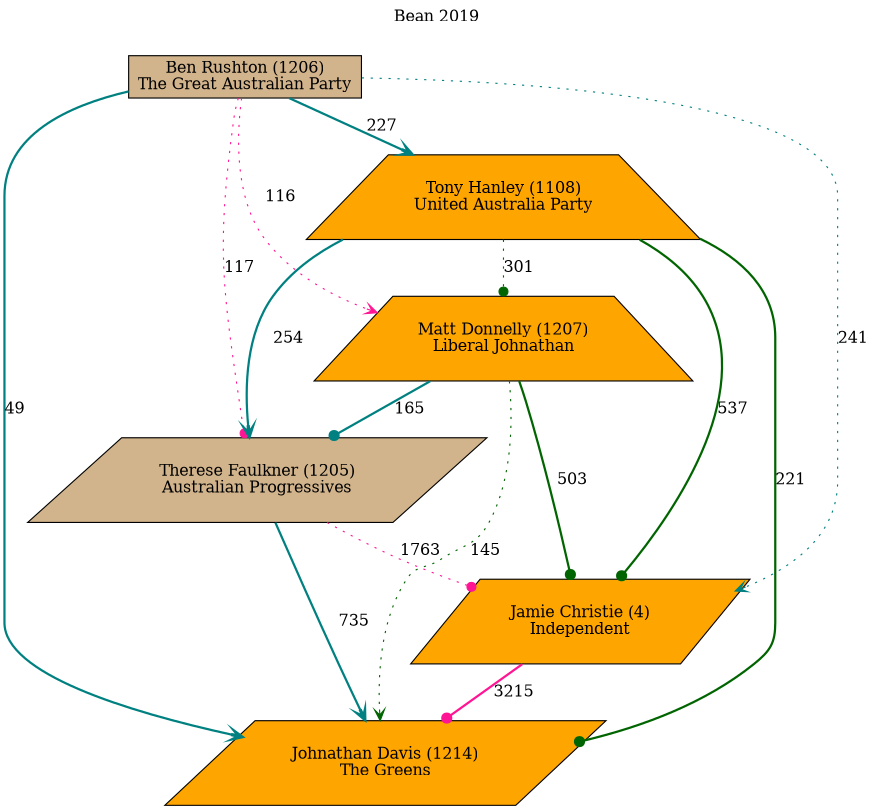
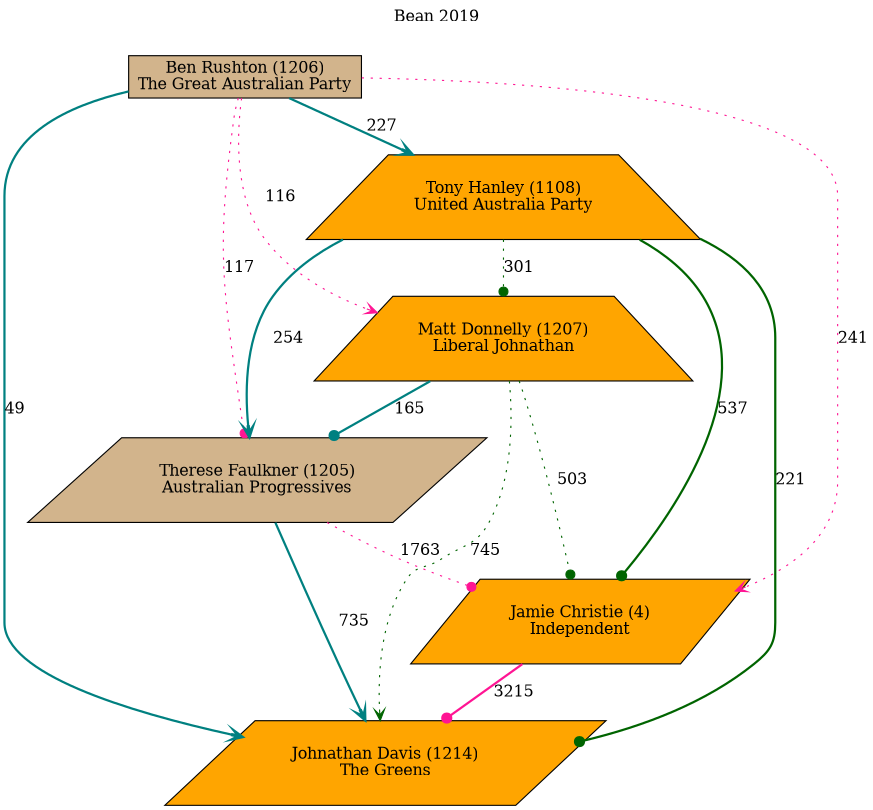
edge "Ben Rushton (1206) The Great Australian Party" -> "Jamie Christie (4) Independent": color teal -> deeppink
edge "Matt Donnelly (1207) Liberal Johnathan" -> "Jamie Christie (4) Independent": style bold -> dotted
edge "Matt Donnelly (1207) Liberal Johnathan" -> "Johnathan Davis (1214) The Greens": label "145" -> "745"
